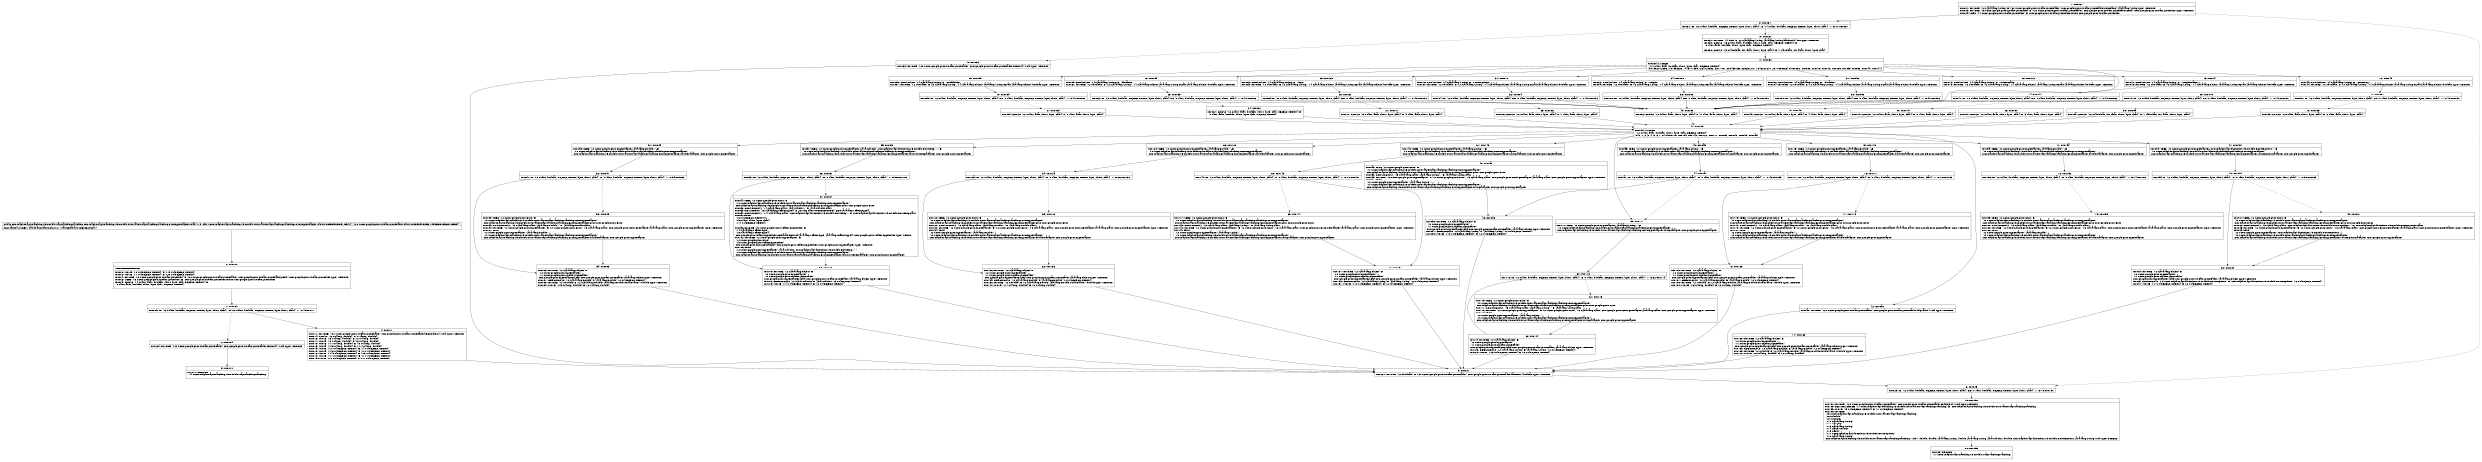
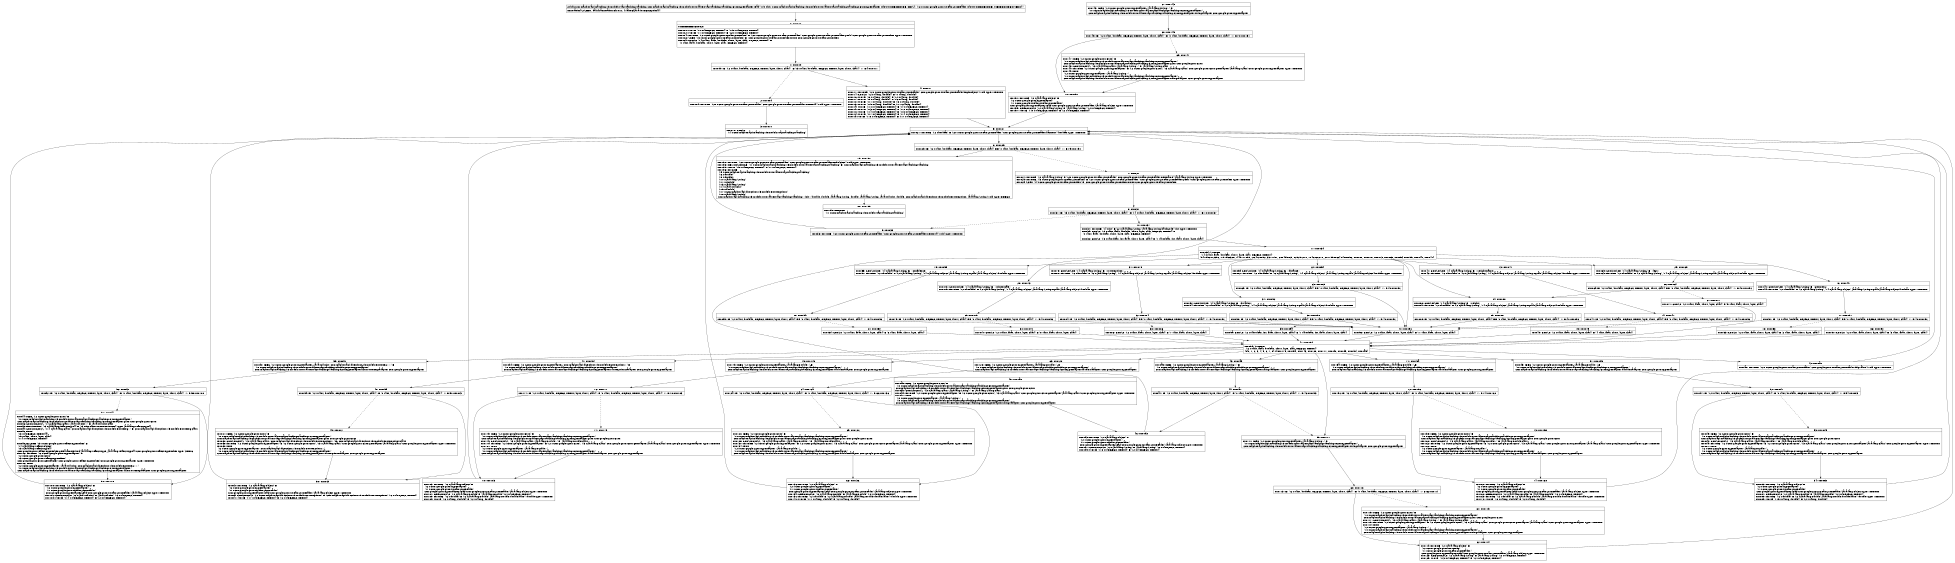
edge "26: 0x006f" -> "40: 0x009c": now "26: 0x006f" -> "34: 0x0088"
node "24: 0x0067": removed
edge "41: 0x009d" -> "67: 0x0143": removed
node "57: 0x00f4": text "(r4 I:java.lang.reflect.Type)" -> "(r4 I:java.lang.reflect.Object)"
edge "7: 0x0027" -> "6: 0x0025": reversed
node "70: 0x0151": text "(r1 I:com.google.gson.stream.JsonReader)" -> "(r1 I:com.google.stream.stream.JsonReader)"
edge "62: 0x011f" -> "60: 0x0113": reversed
edge "28: 0x0073" -> "29: 0x0079": added
edge "38: 0x0098" -> "39: 0x009a": added
node "62: 0x011f": text "(r2 I:com.google.gson.TypeAdapter)" -> "(r2 I:com.google.gson.RouteLeg)"
node "3: 0x0010": text "0x0010: RETURN" -> "0x0010: CONST"
node "79: 0x0190": text "(r15 I:float)" -> "(r15 I:double)"
edge "72: 0x015c" -> "74: 0x0168": added
edge "73: 0x015e" -> "74: 0x0168": added
